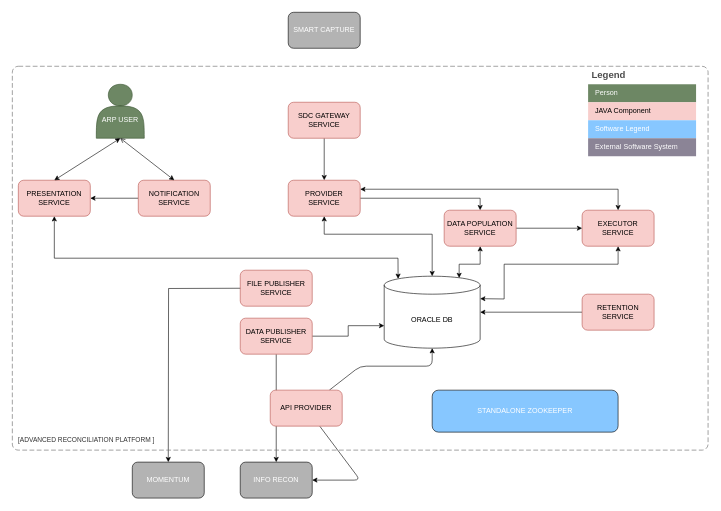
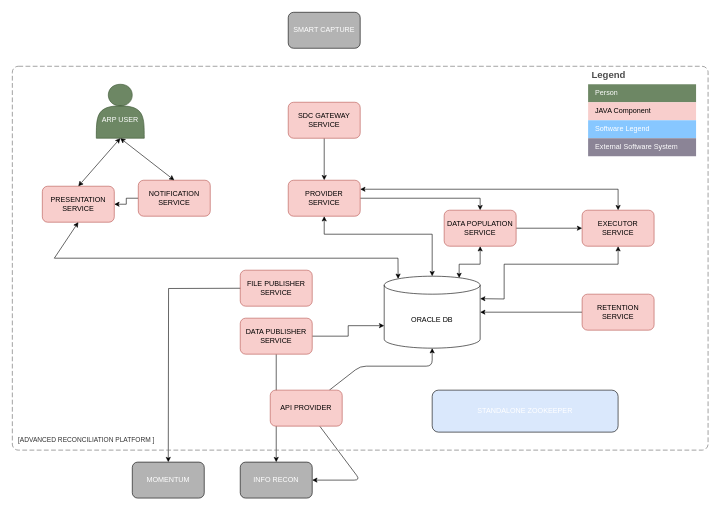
edge "ARP USER" -- "NOTIFICATION SERVICE": arrowhead open -> classic
node "PRESENTATION SERVICE": moved (54, 198) -> (78, 204)
node "STANDALONE ZOOKEEPER": fillcolor #87c7ff -> #dae8fc
